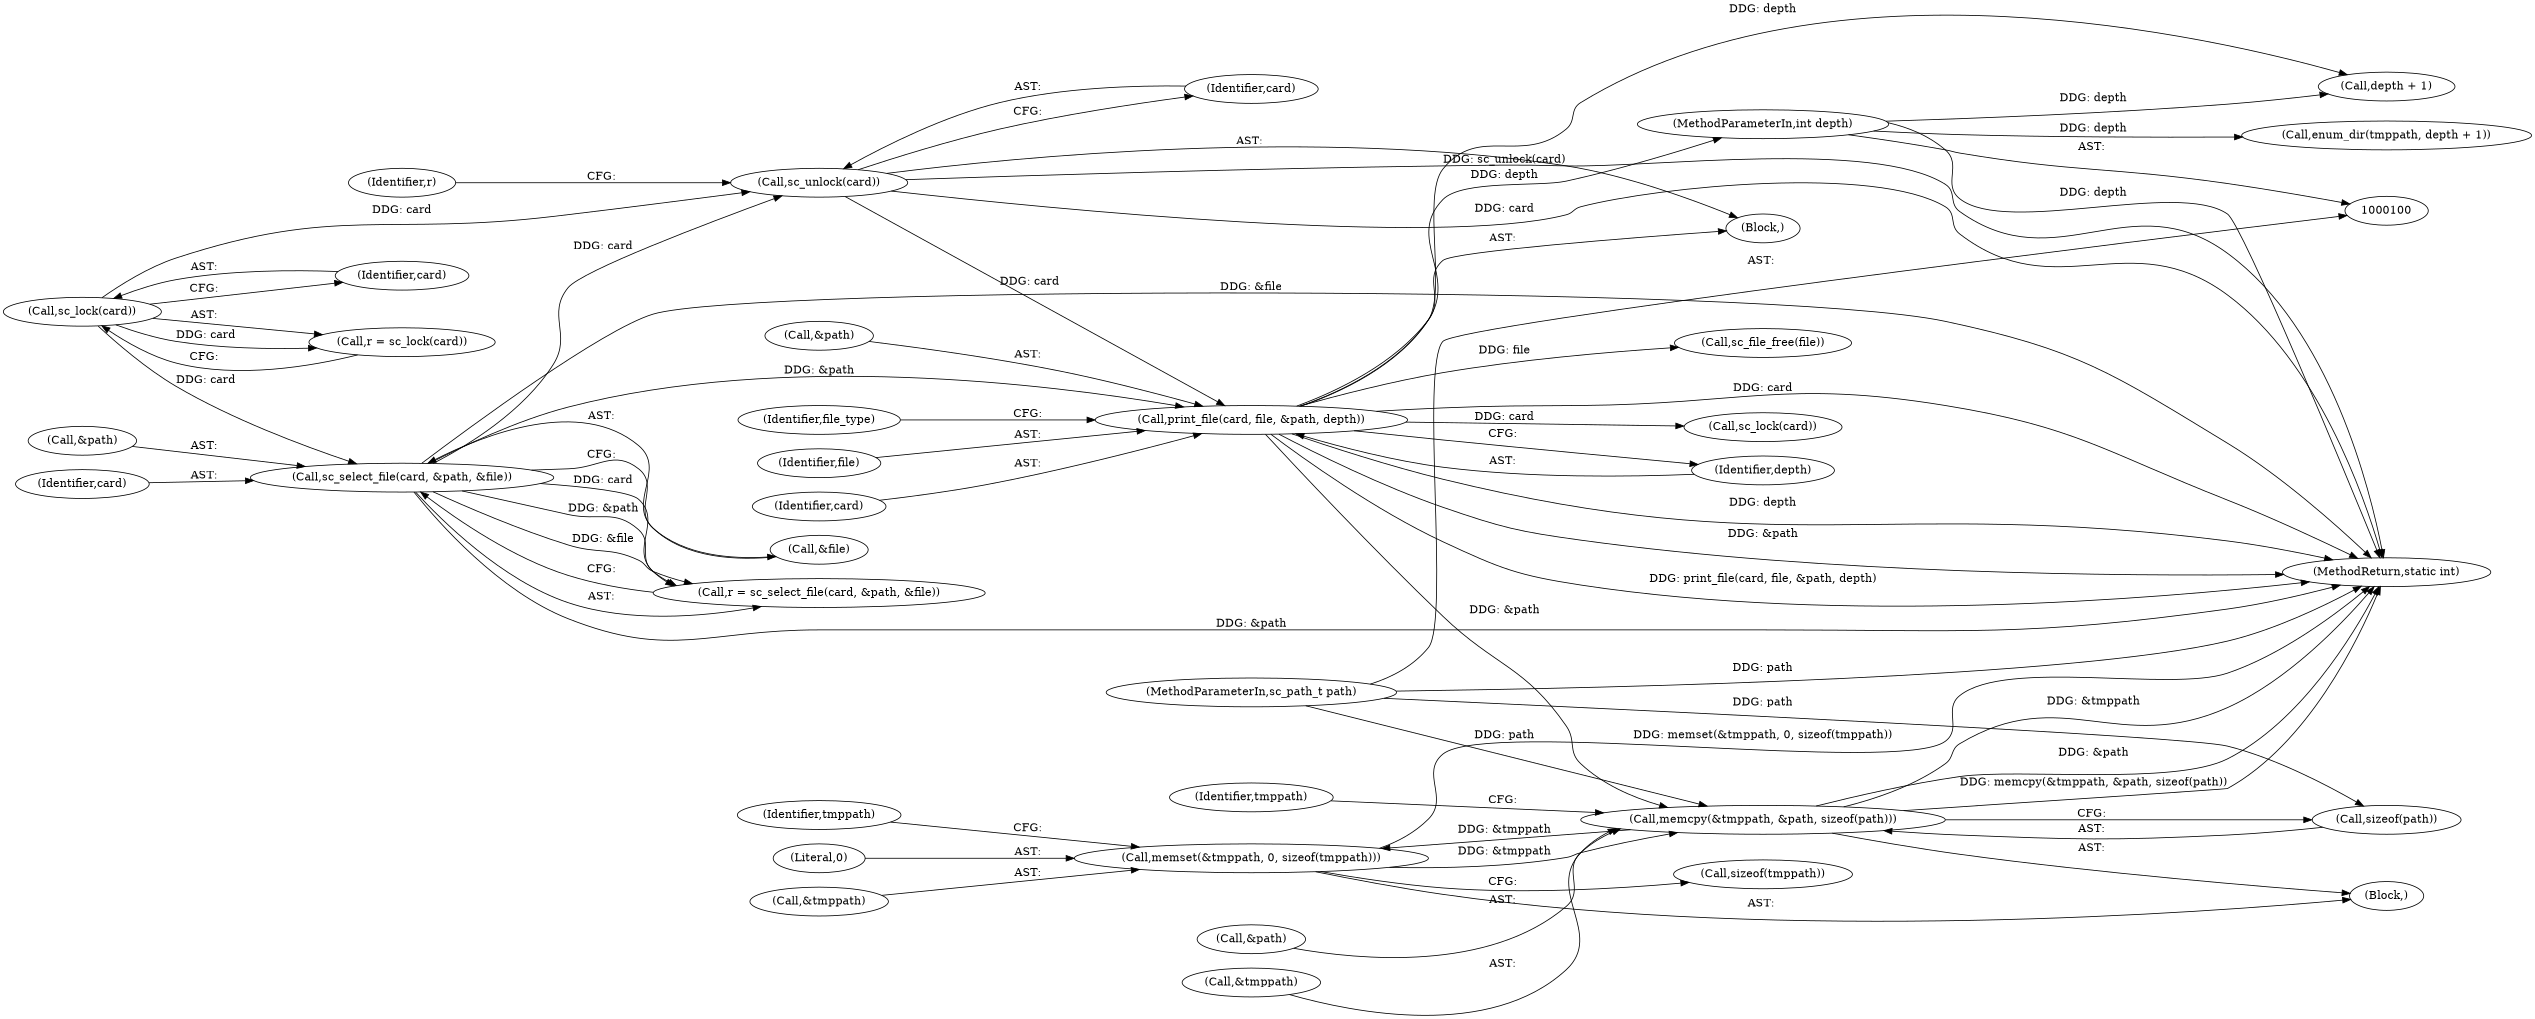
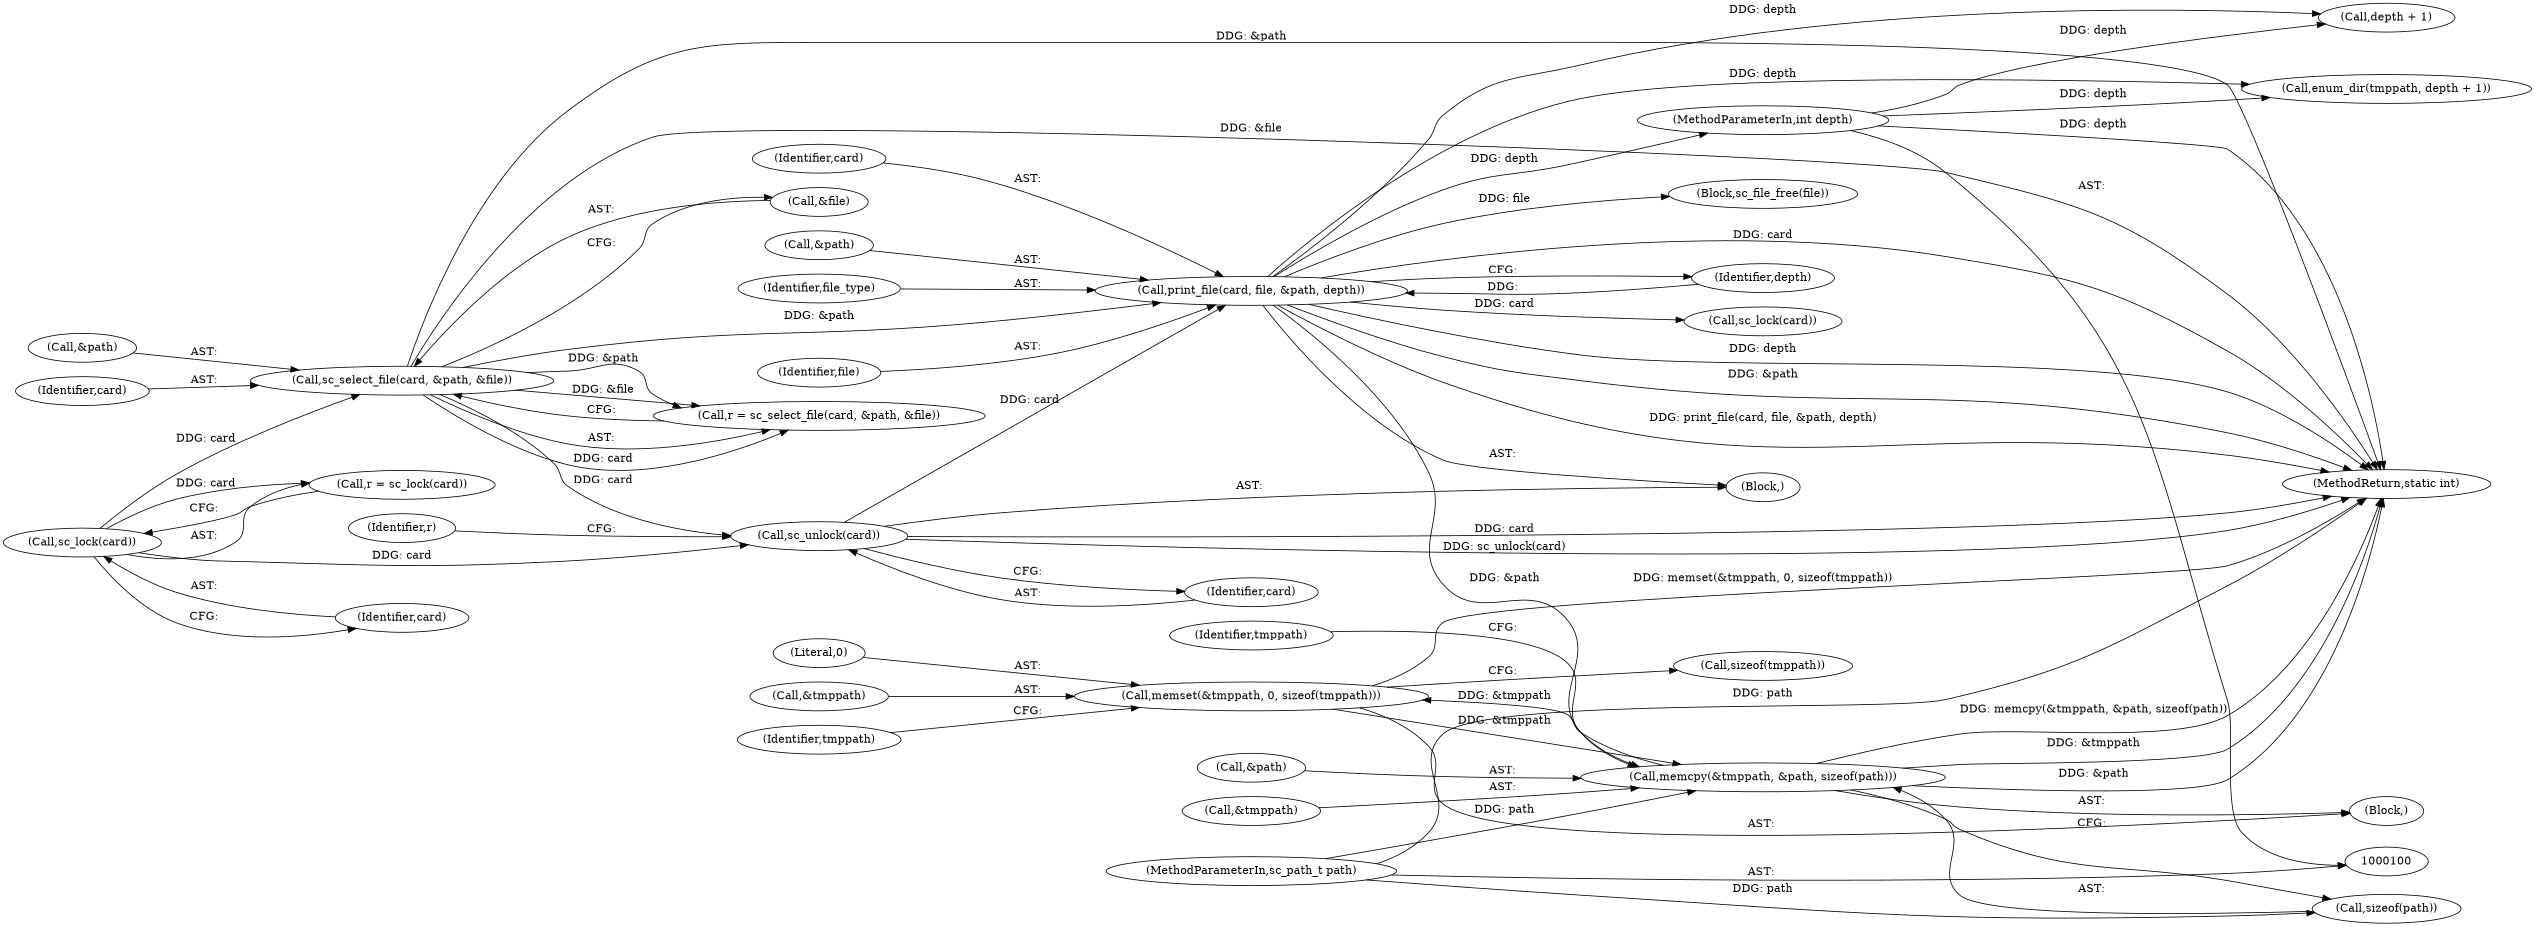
edge "(Call,print_file(card, file, &path, depth))" -> "(Call,enum_dir(tmppath, depth + 1))": added, label "DDG: depth"
node "(Call,sc_file_free(file))": label "(Call,sc_file_free(file))" -> "(Block,sc_file_free(file))"
edge "(Identifier,file_type)" -> "(Call,print_file(card, file, &path, depth))": label "CFG: " -> "AST: "
edge "(Identifier,depth)" -> "(Call,print_file(card, file, &path, depth))": label "AST: " -> "DDG: "
